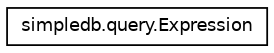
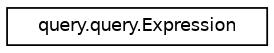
node "simpledb.query.Expression": label "simpledb.query.Expression" -> "query.query.Expression"
